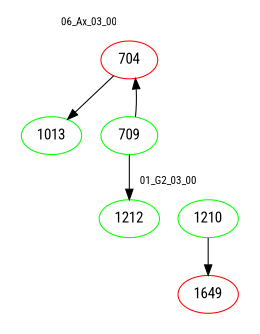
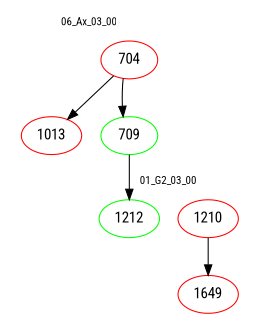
edge "709" -> "704": reversed
node "1013": color green -> red
node "1210": color green -> red
